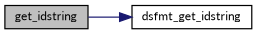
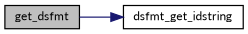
node "get_idstring": label "get_idstring" -> "get_dsfmt"
